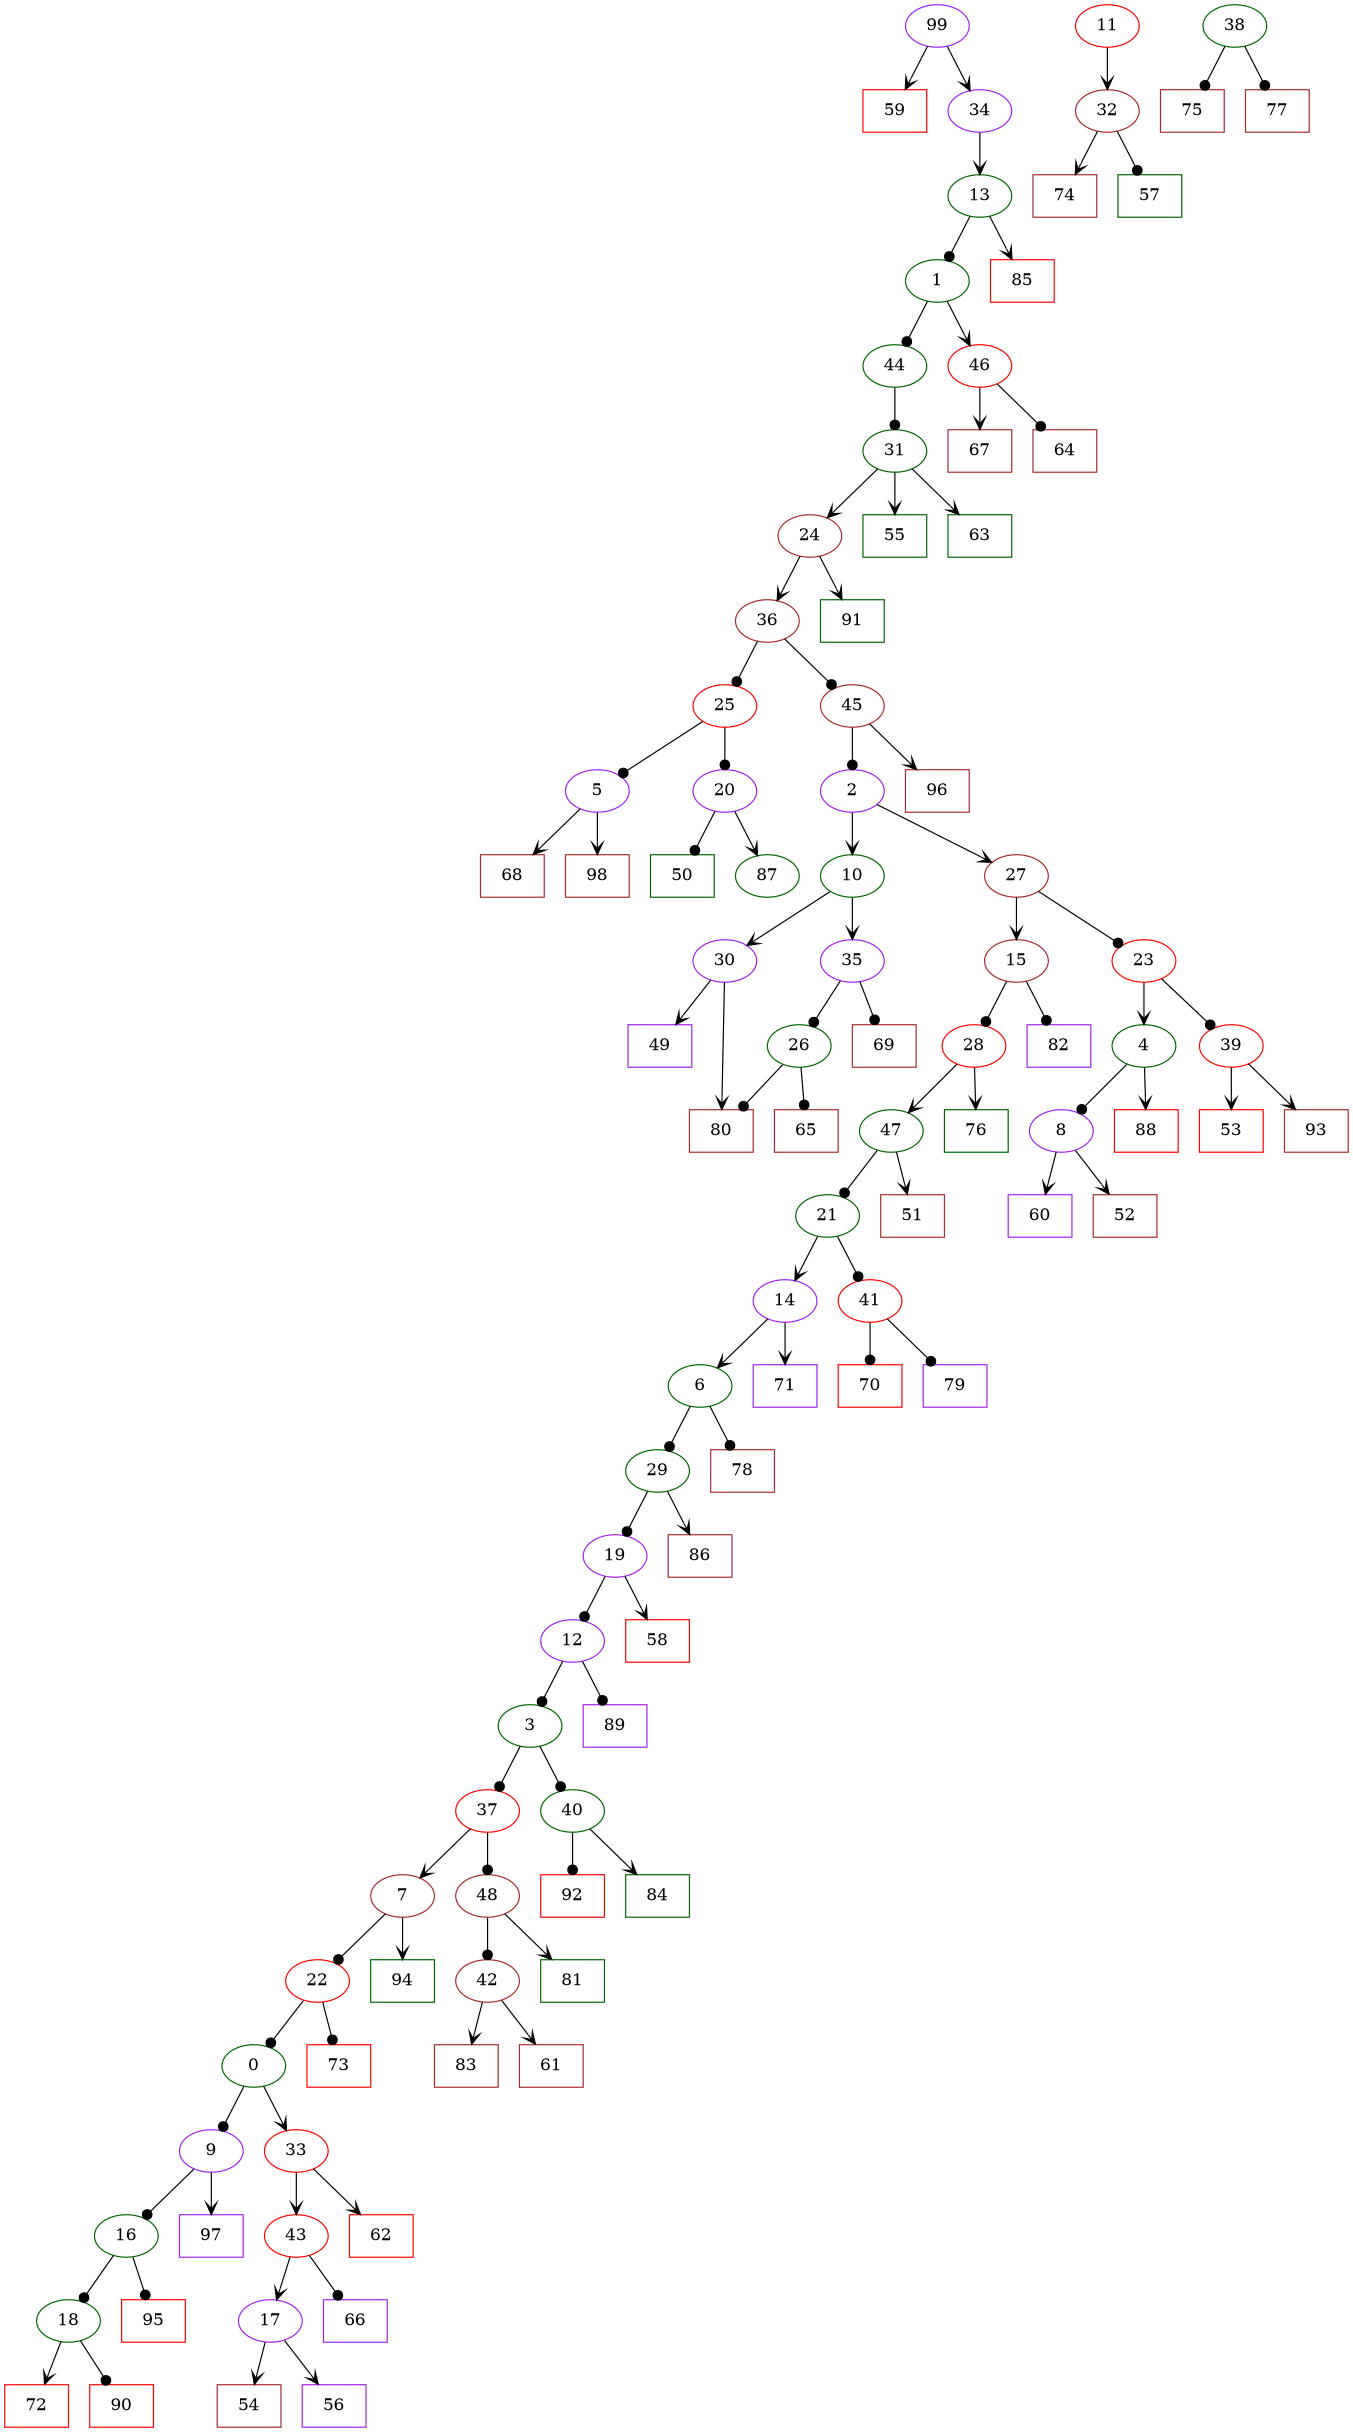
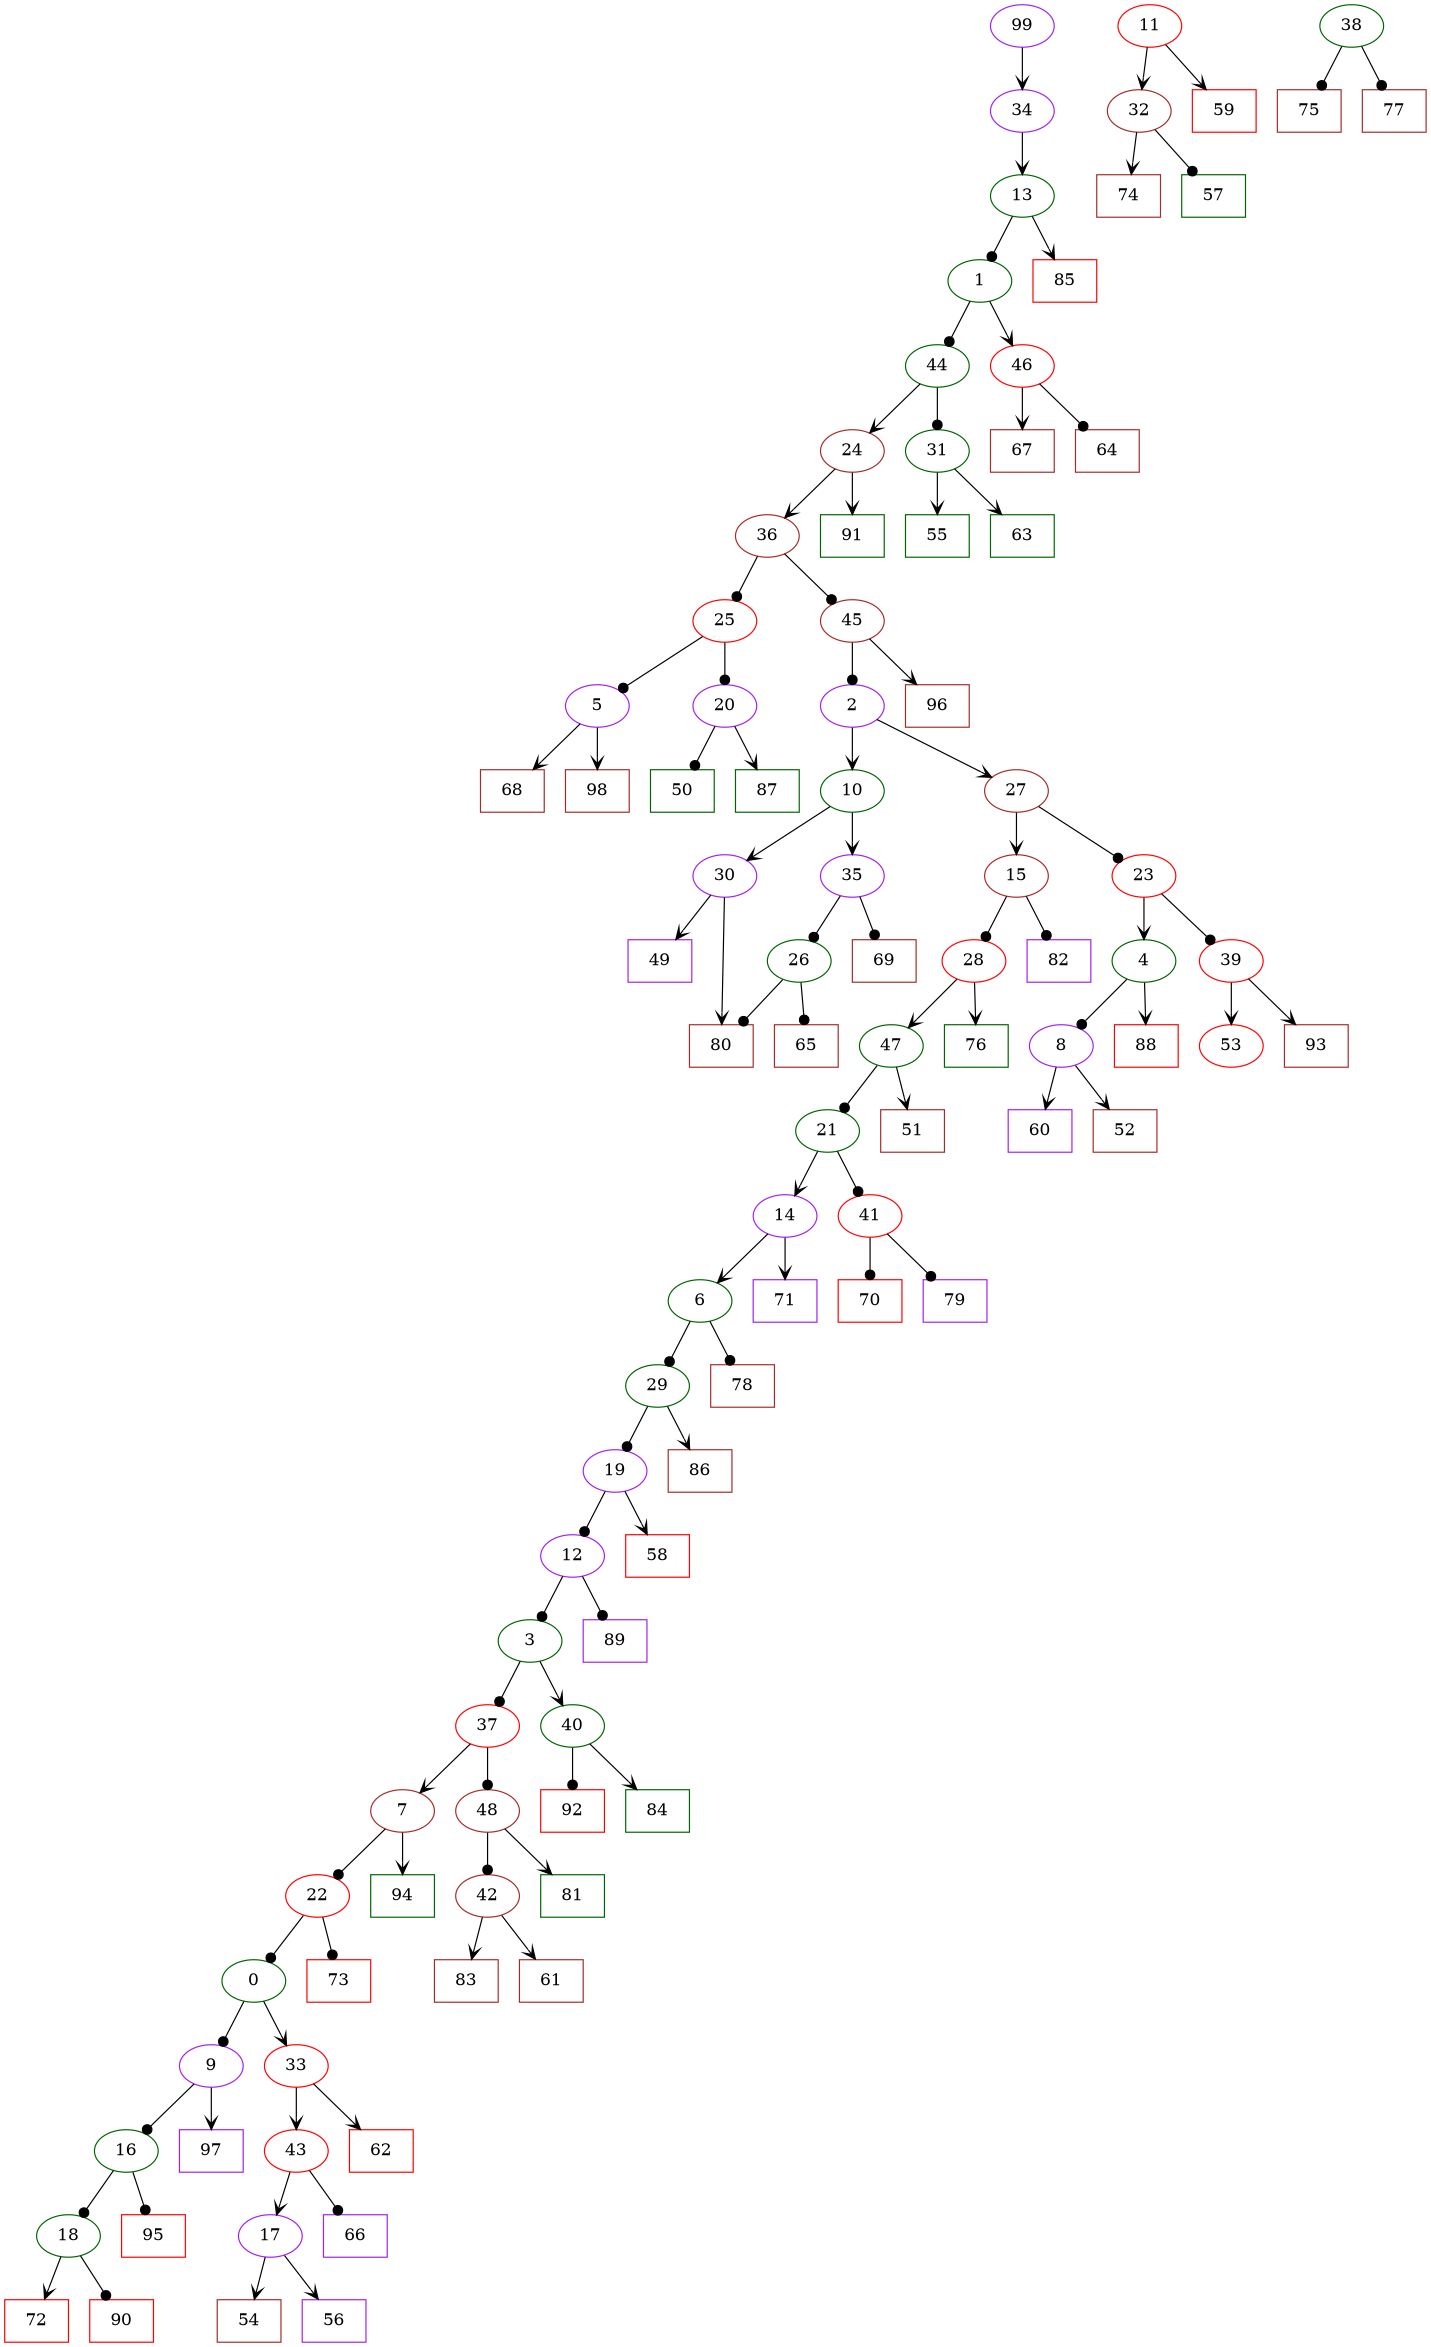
edge "99" -> "59": now "11" -> "59"
edge "31" -> "24": now "44" -> "24"
node "87": shape ellipse -> box
node "53": shape box -> ellipse
edge "3" -> "40": arrowhead dot -> vee
